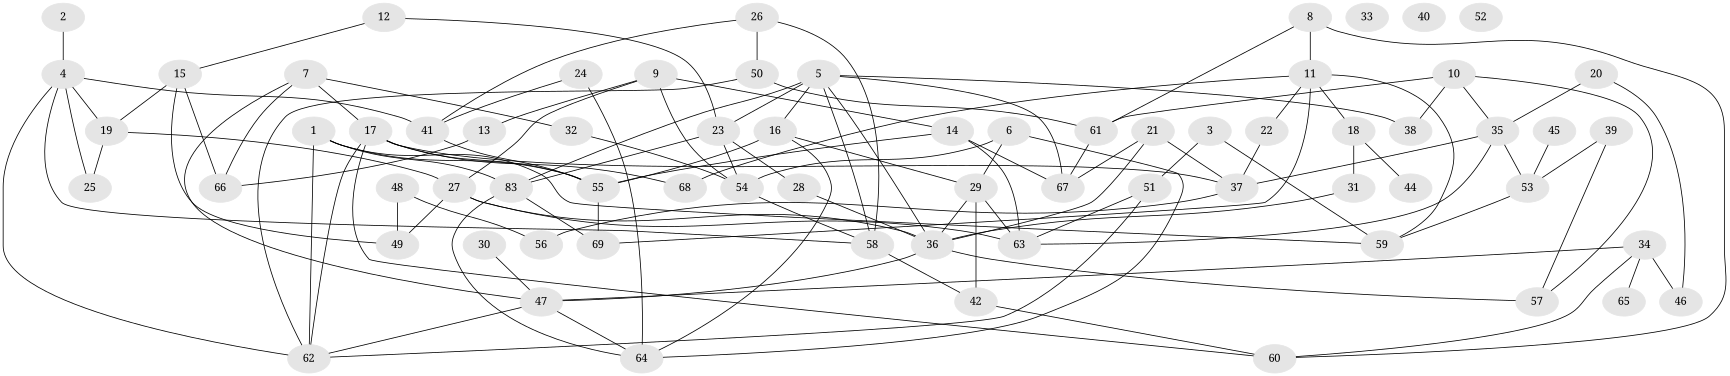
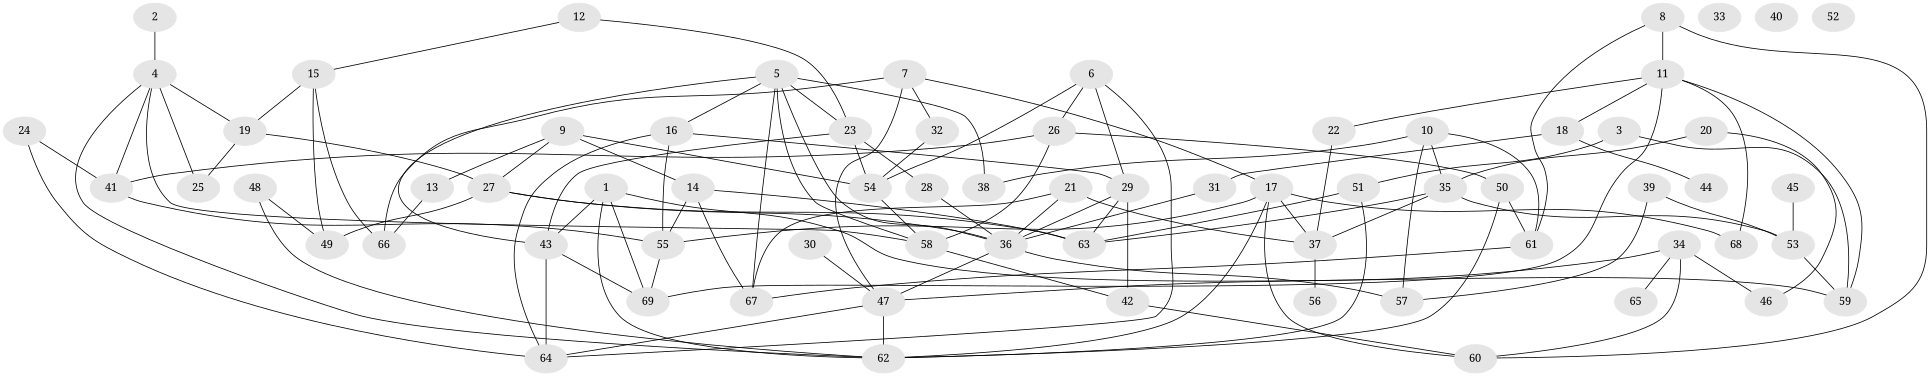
edge "6" -- "26": added
edge "1" -- "55": now "1" -- "69"
node "83": label "83" -> "43"
edge "48" -- "56": now "48" -- "62"
